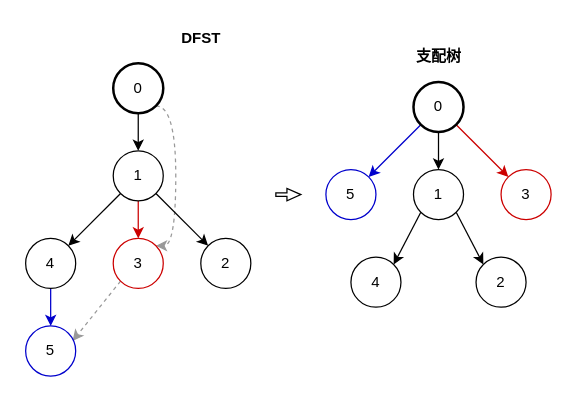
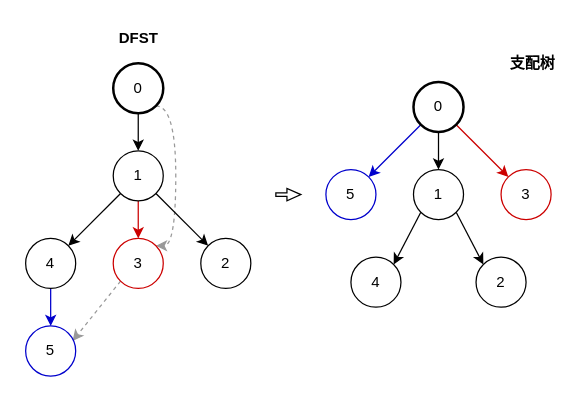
node "DFST": moved (201, 38) -> (138, 38)
node "支配树": moved (438, 57) -> (532, 63)
